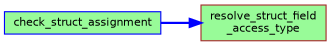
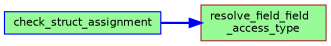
node "resolve_struct_field _access_type": label "resolve_struct_field _access_type" -> "resolve_field_field _access_type"
